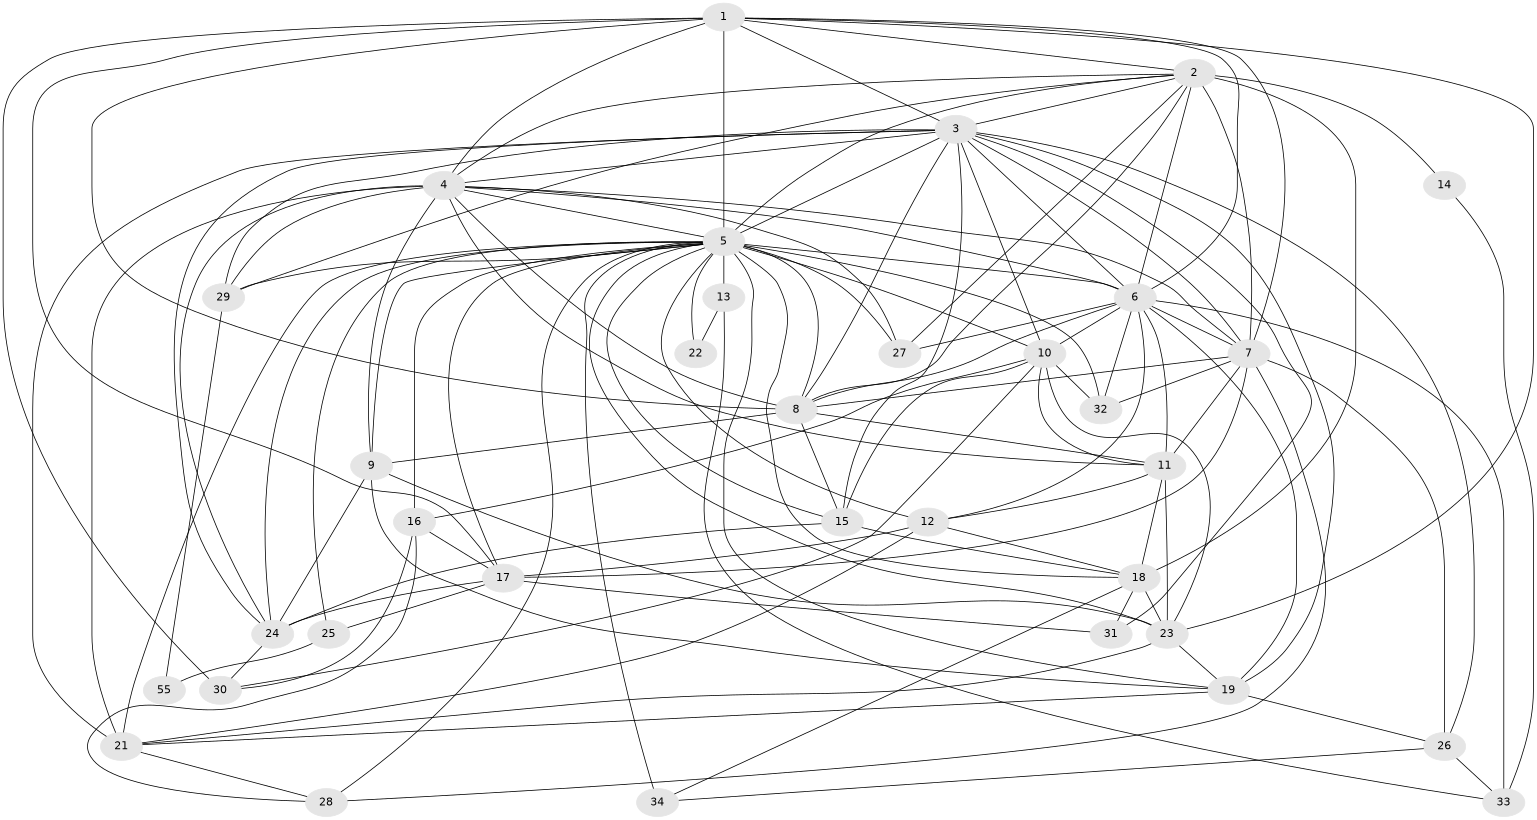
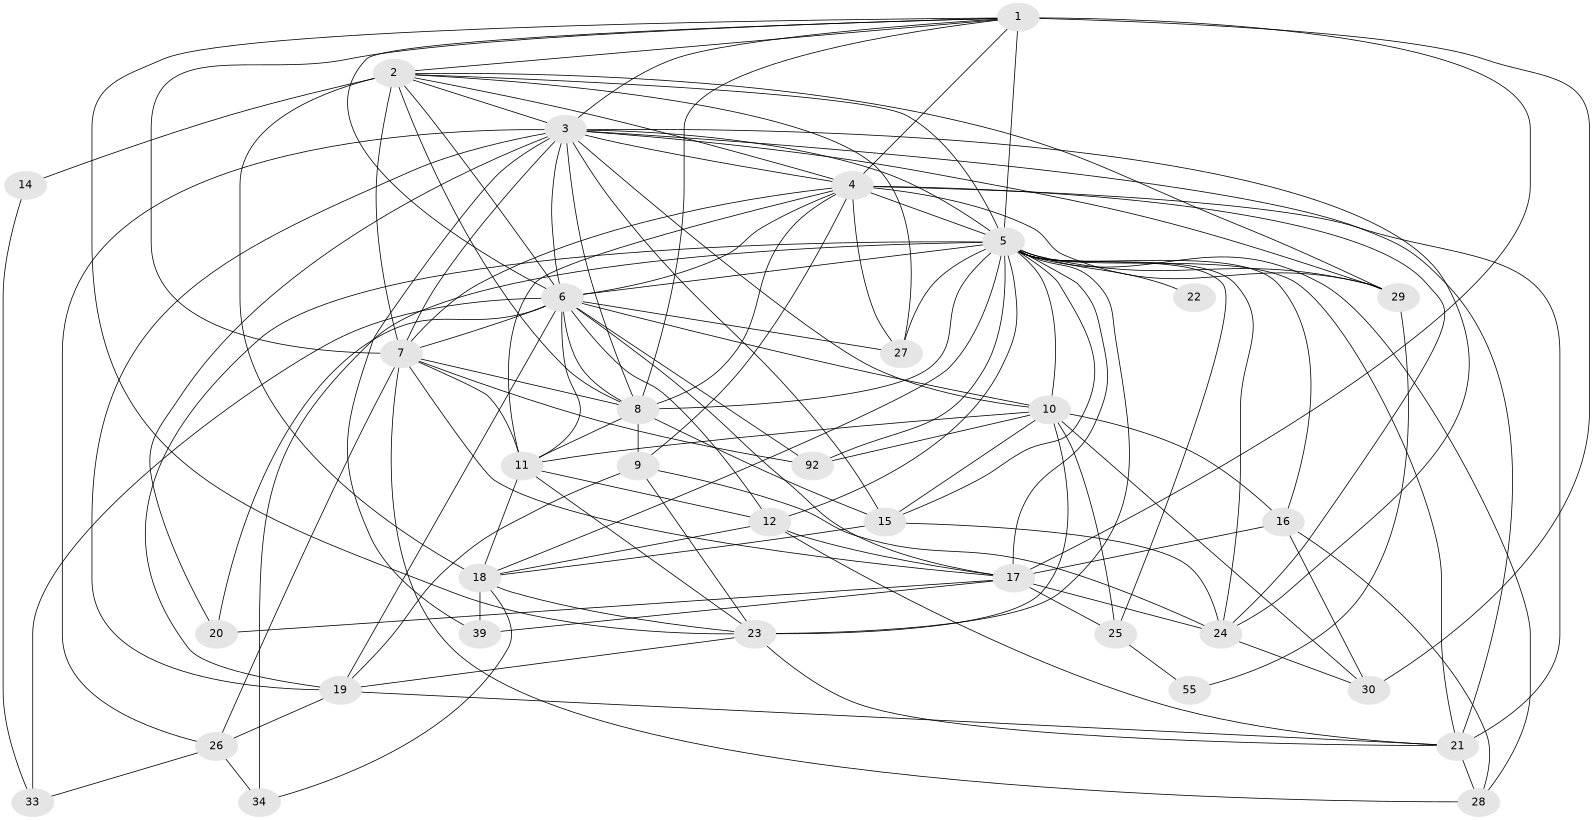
edge "5" -- "9": removed
node "13": removed
node "32": label "32" -> "92"
edge "6" -- "17": added
edge "10" -- "25": added
node "20": added
node "31": label "31" -> "39"
